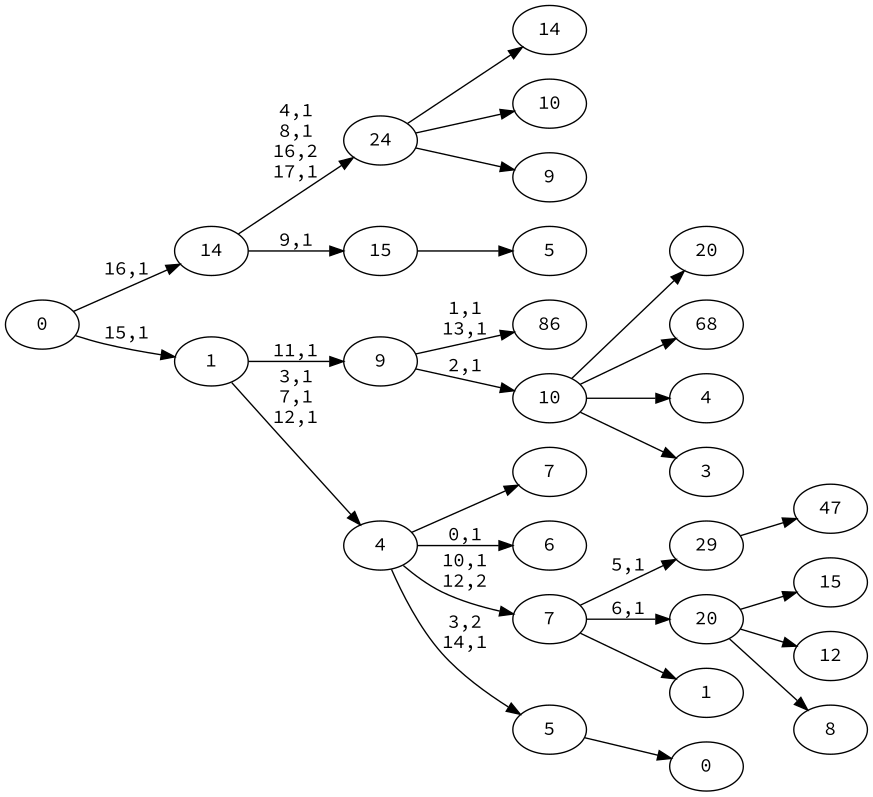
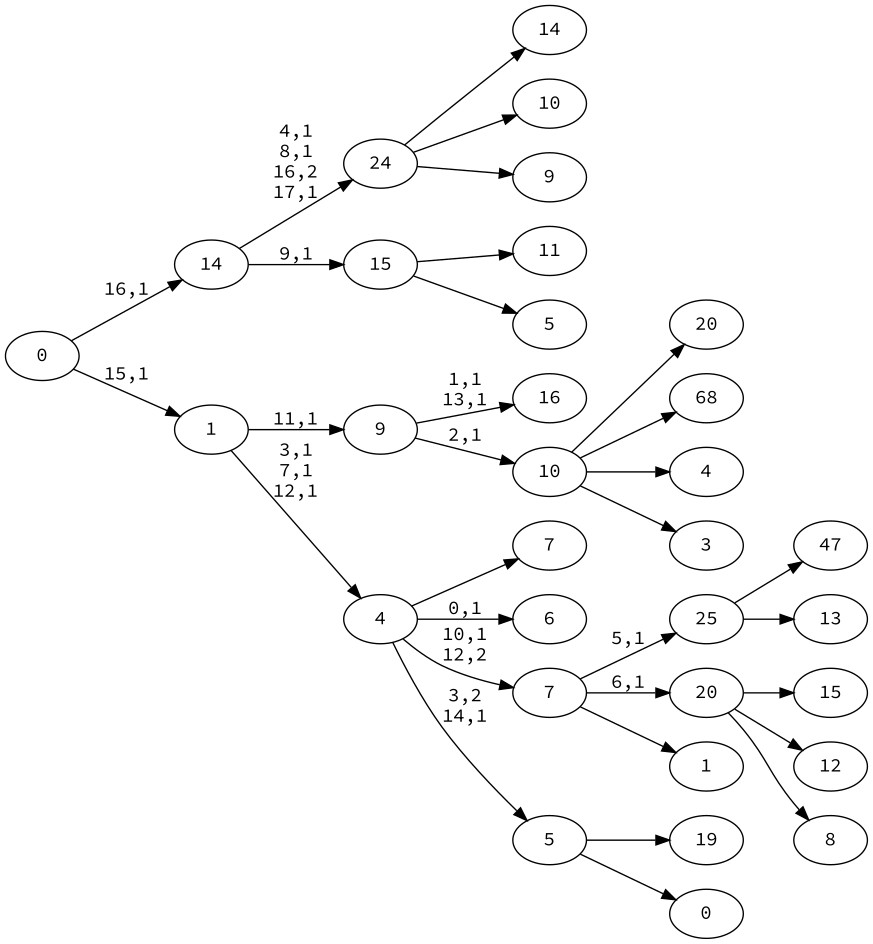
node "11": added
node "86": label "86" -> "16"
node "29": label "29" -> "25"
node "13": added
node "19": added
